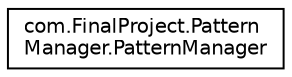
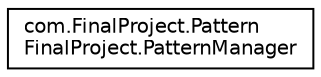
node "com.FinalProject.Pattern Manager.PatternManager": label "com.FinalProject.Pattern Manager.PatternManager" -> "com.FinalProject.Pattern FinalProject.PatternManager"
